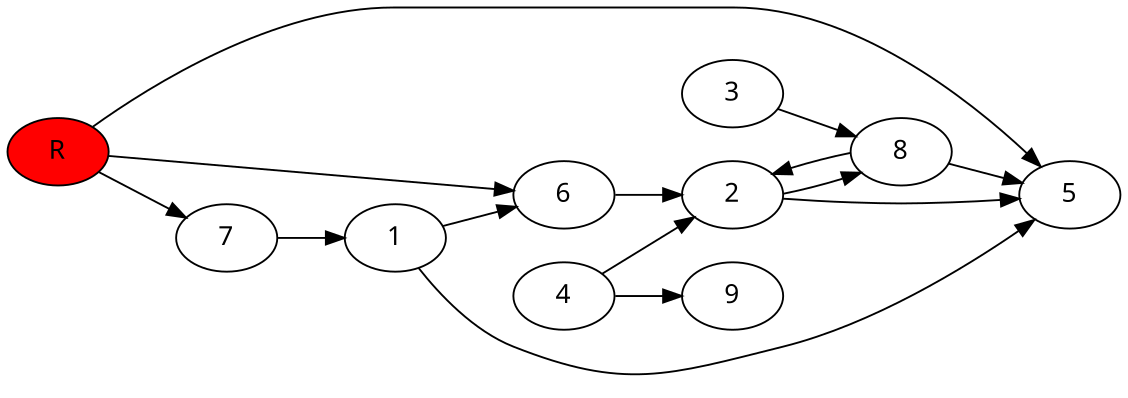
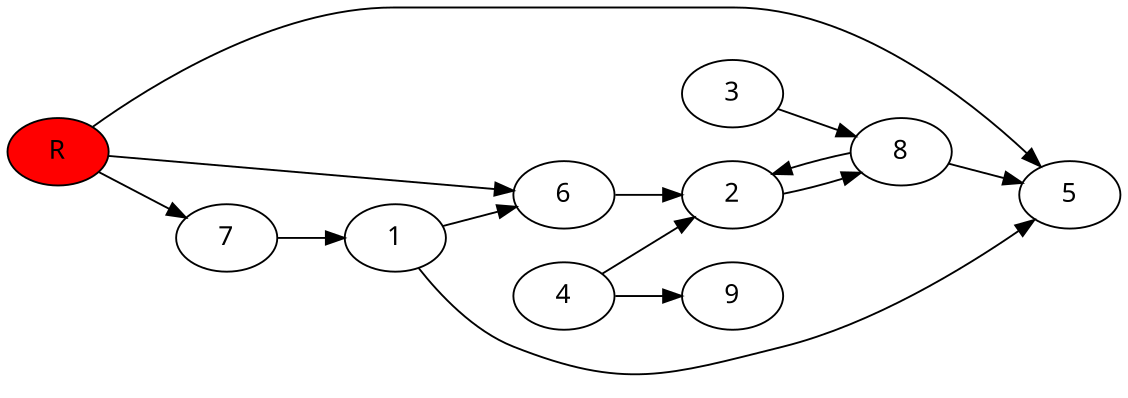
edge "2" -> "5": removed
